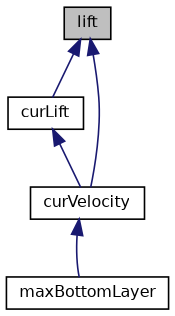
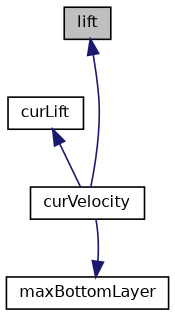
edge "curLift" -> "lift": removed
edge "maxBottomLayer" -> "curVelocity": reversed
